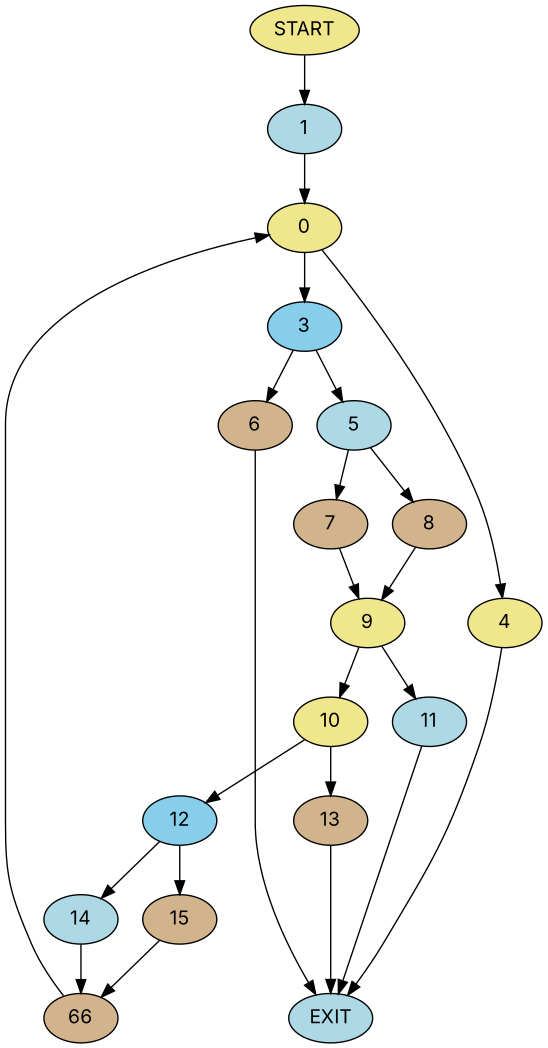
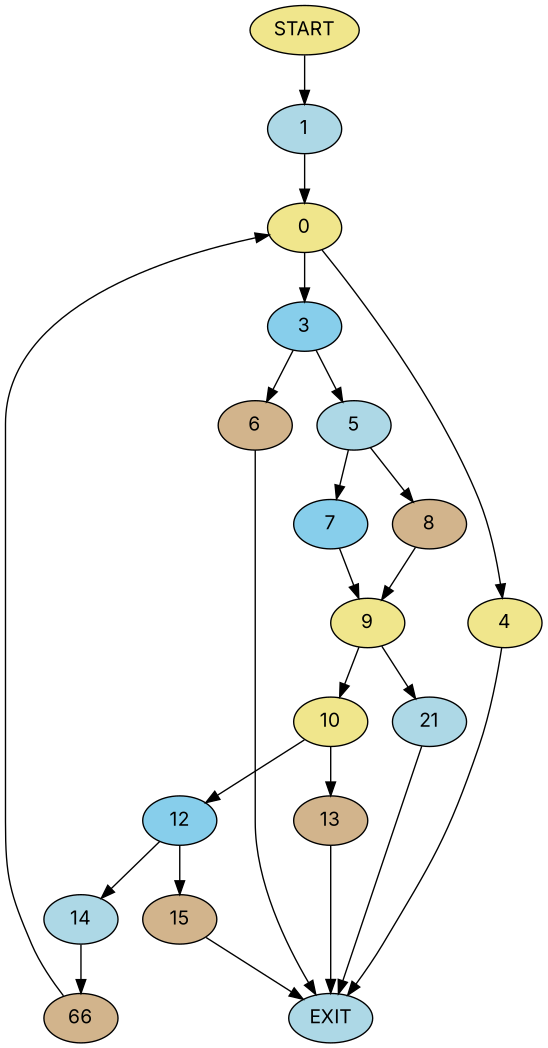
node "7": fillcolor tan -> skyblue
node "11": label "11" -> "21"
edge "15" -> "66": now "15" -> "EXIT"
